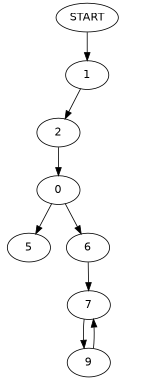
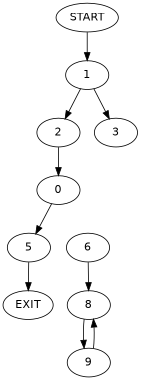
node "3": added
edge "0" -> "6": removed
node "EXIT": added
node "7": label "7" -> "8"
